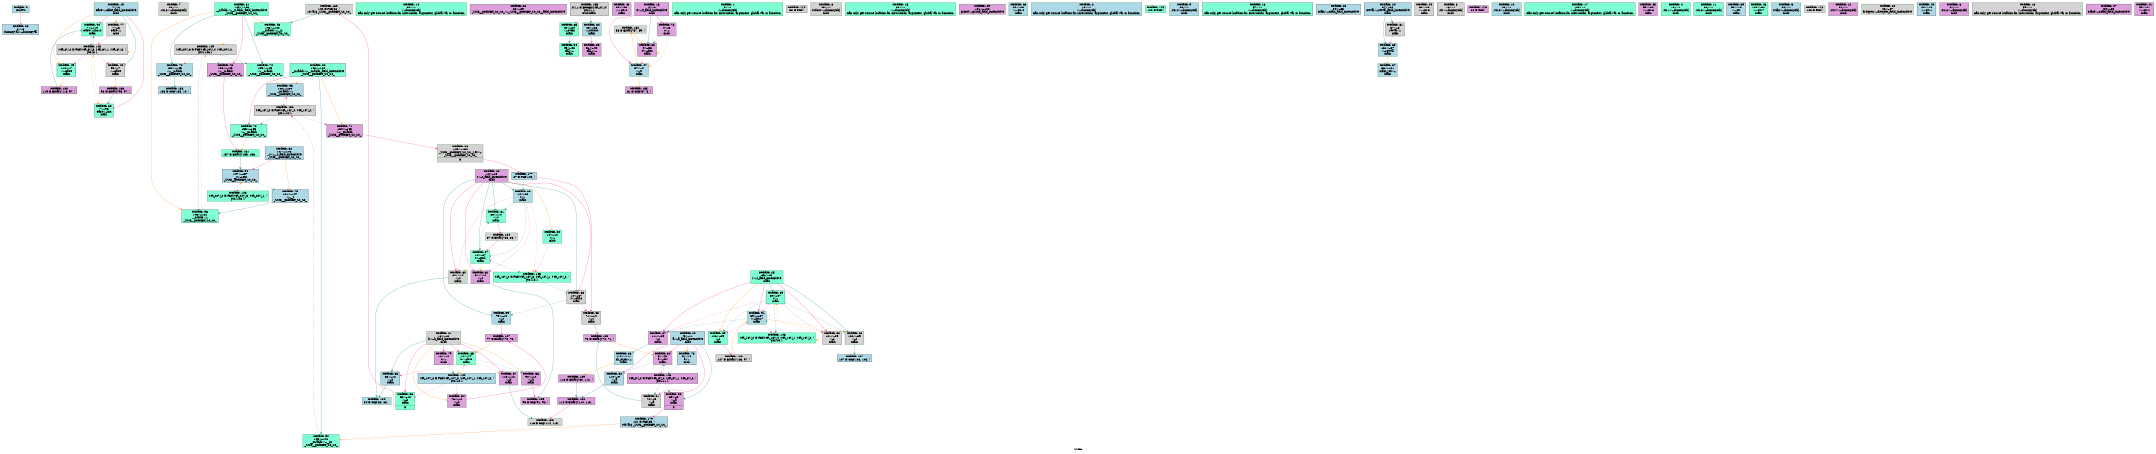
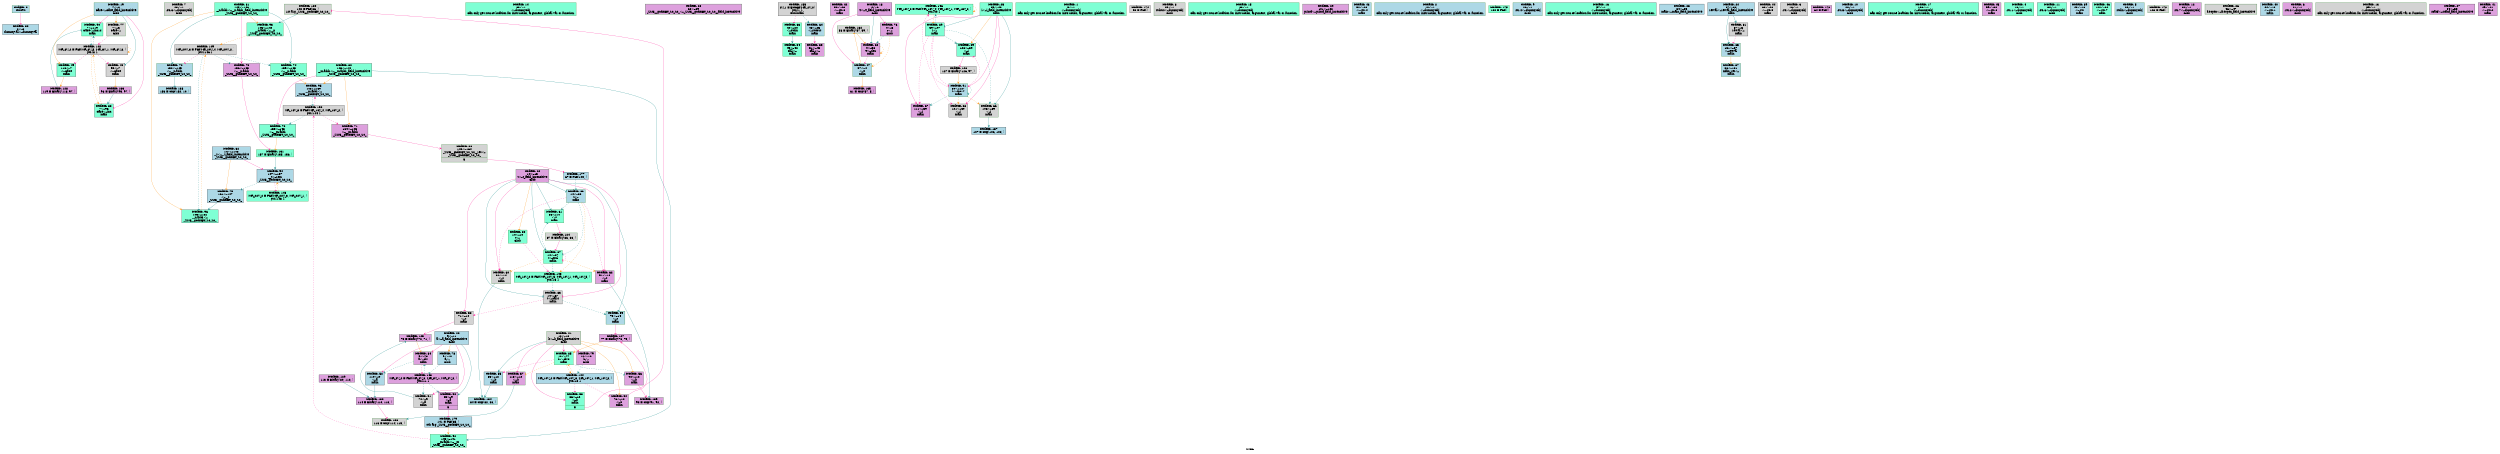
node "NodeID: 36": removed
